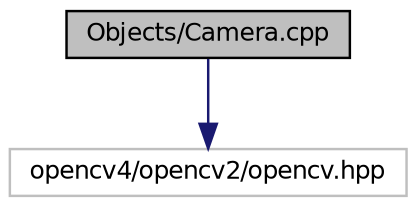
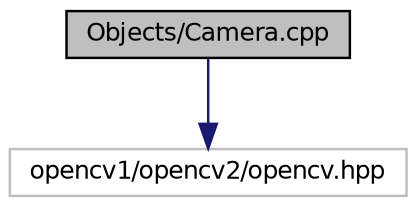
node "opencv4/opencv2/opencv.hpp": label "opencv4/opencv2/opencv.hpp" -> "opencv1/opencv2/opencv.hpp"
